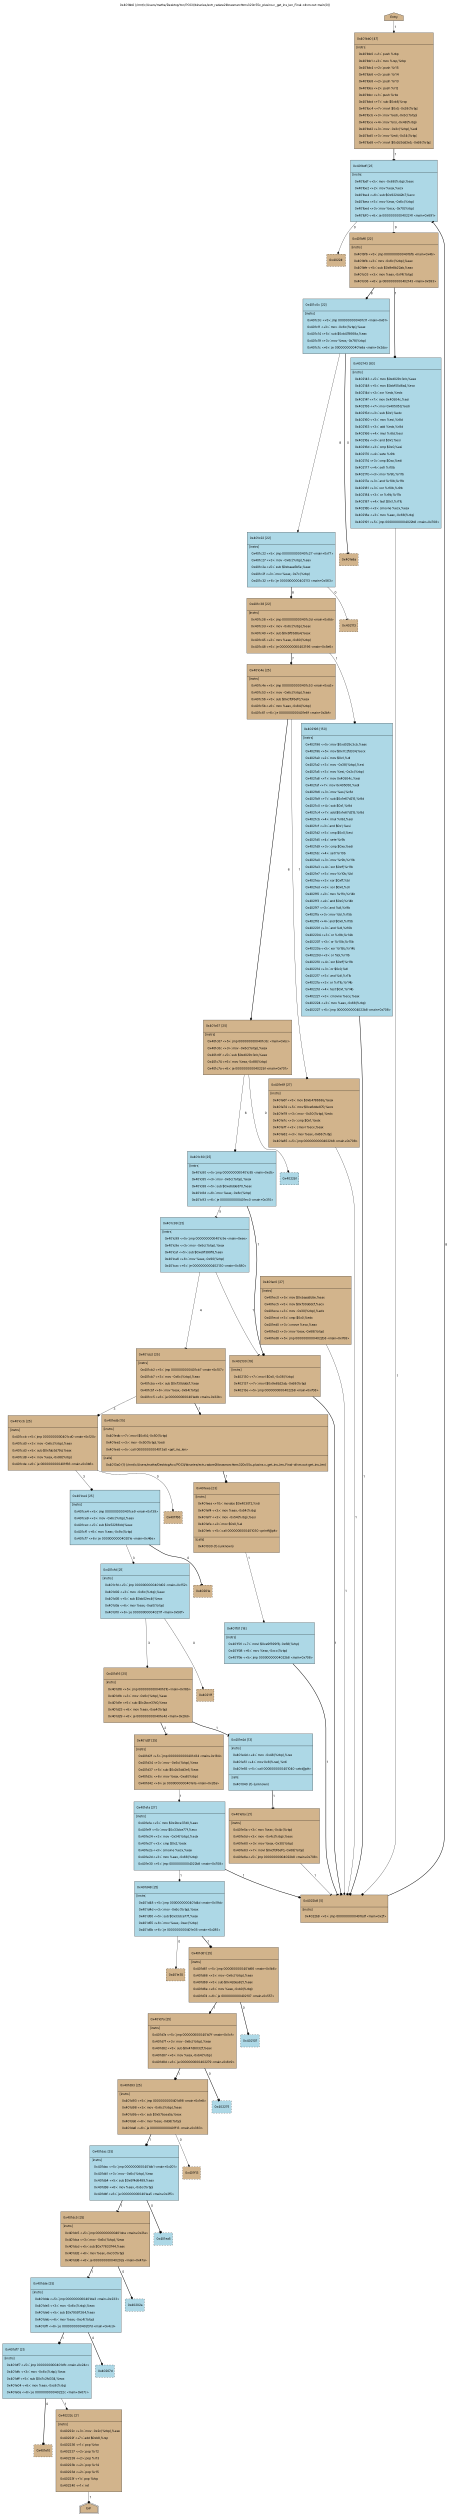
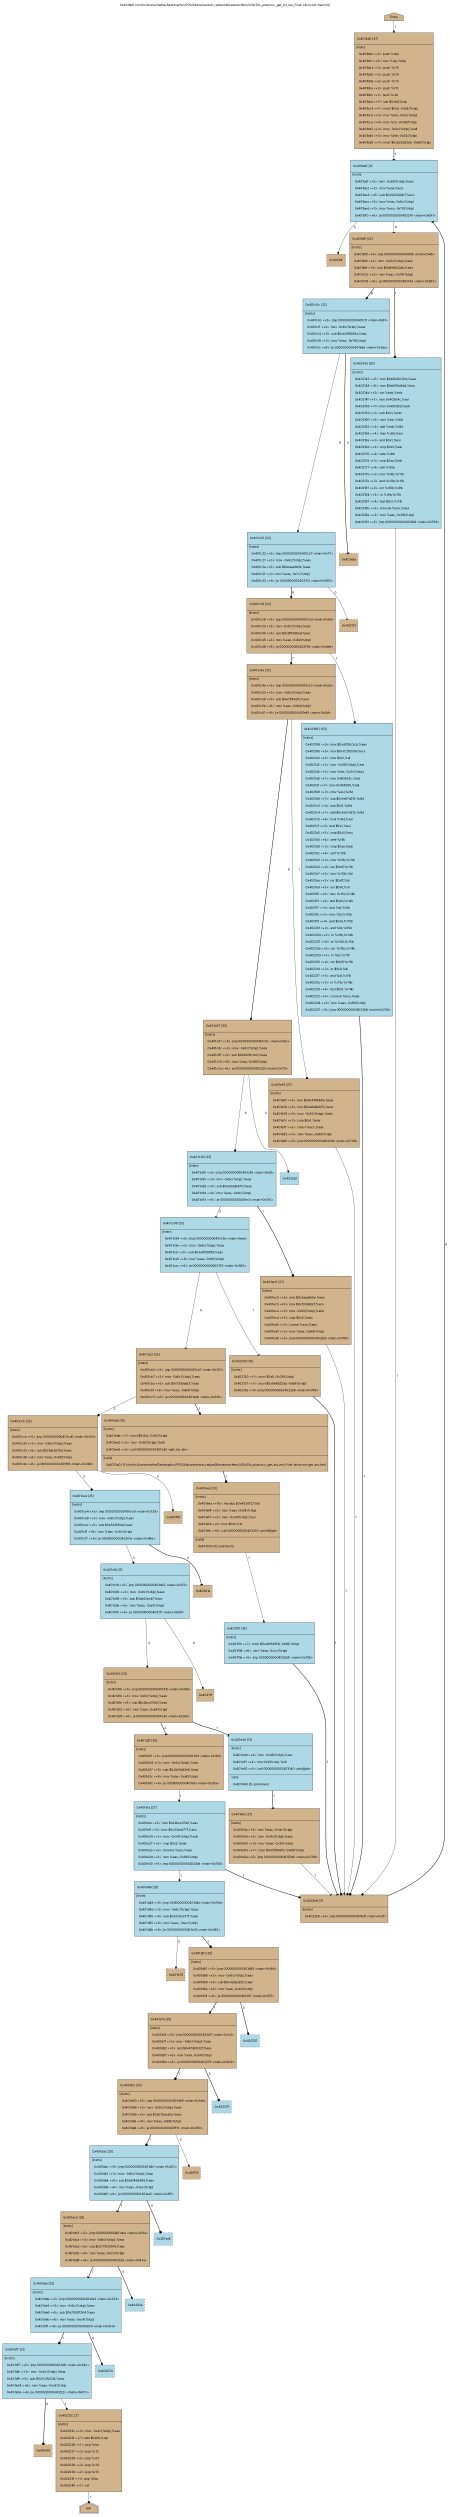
edge "0x401c80 [25]" -> "0x402130 [19]": now "0x401c80 [25]" -> "0x401ec0 [27]"
